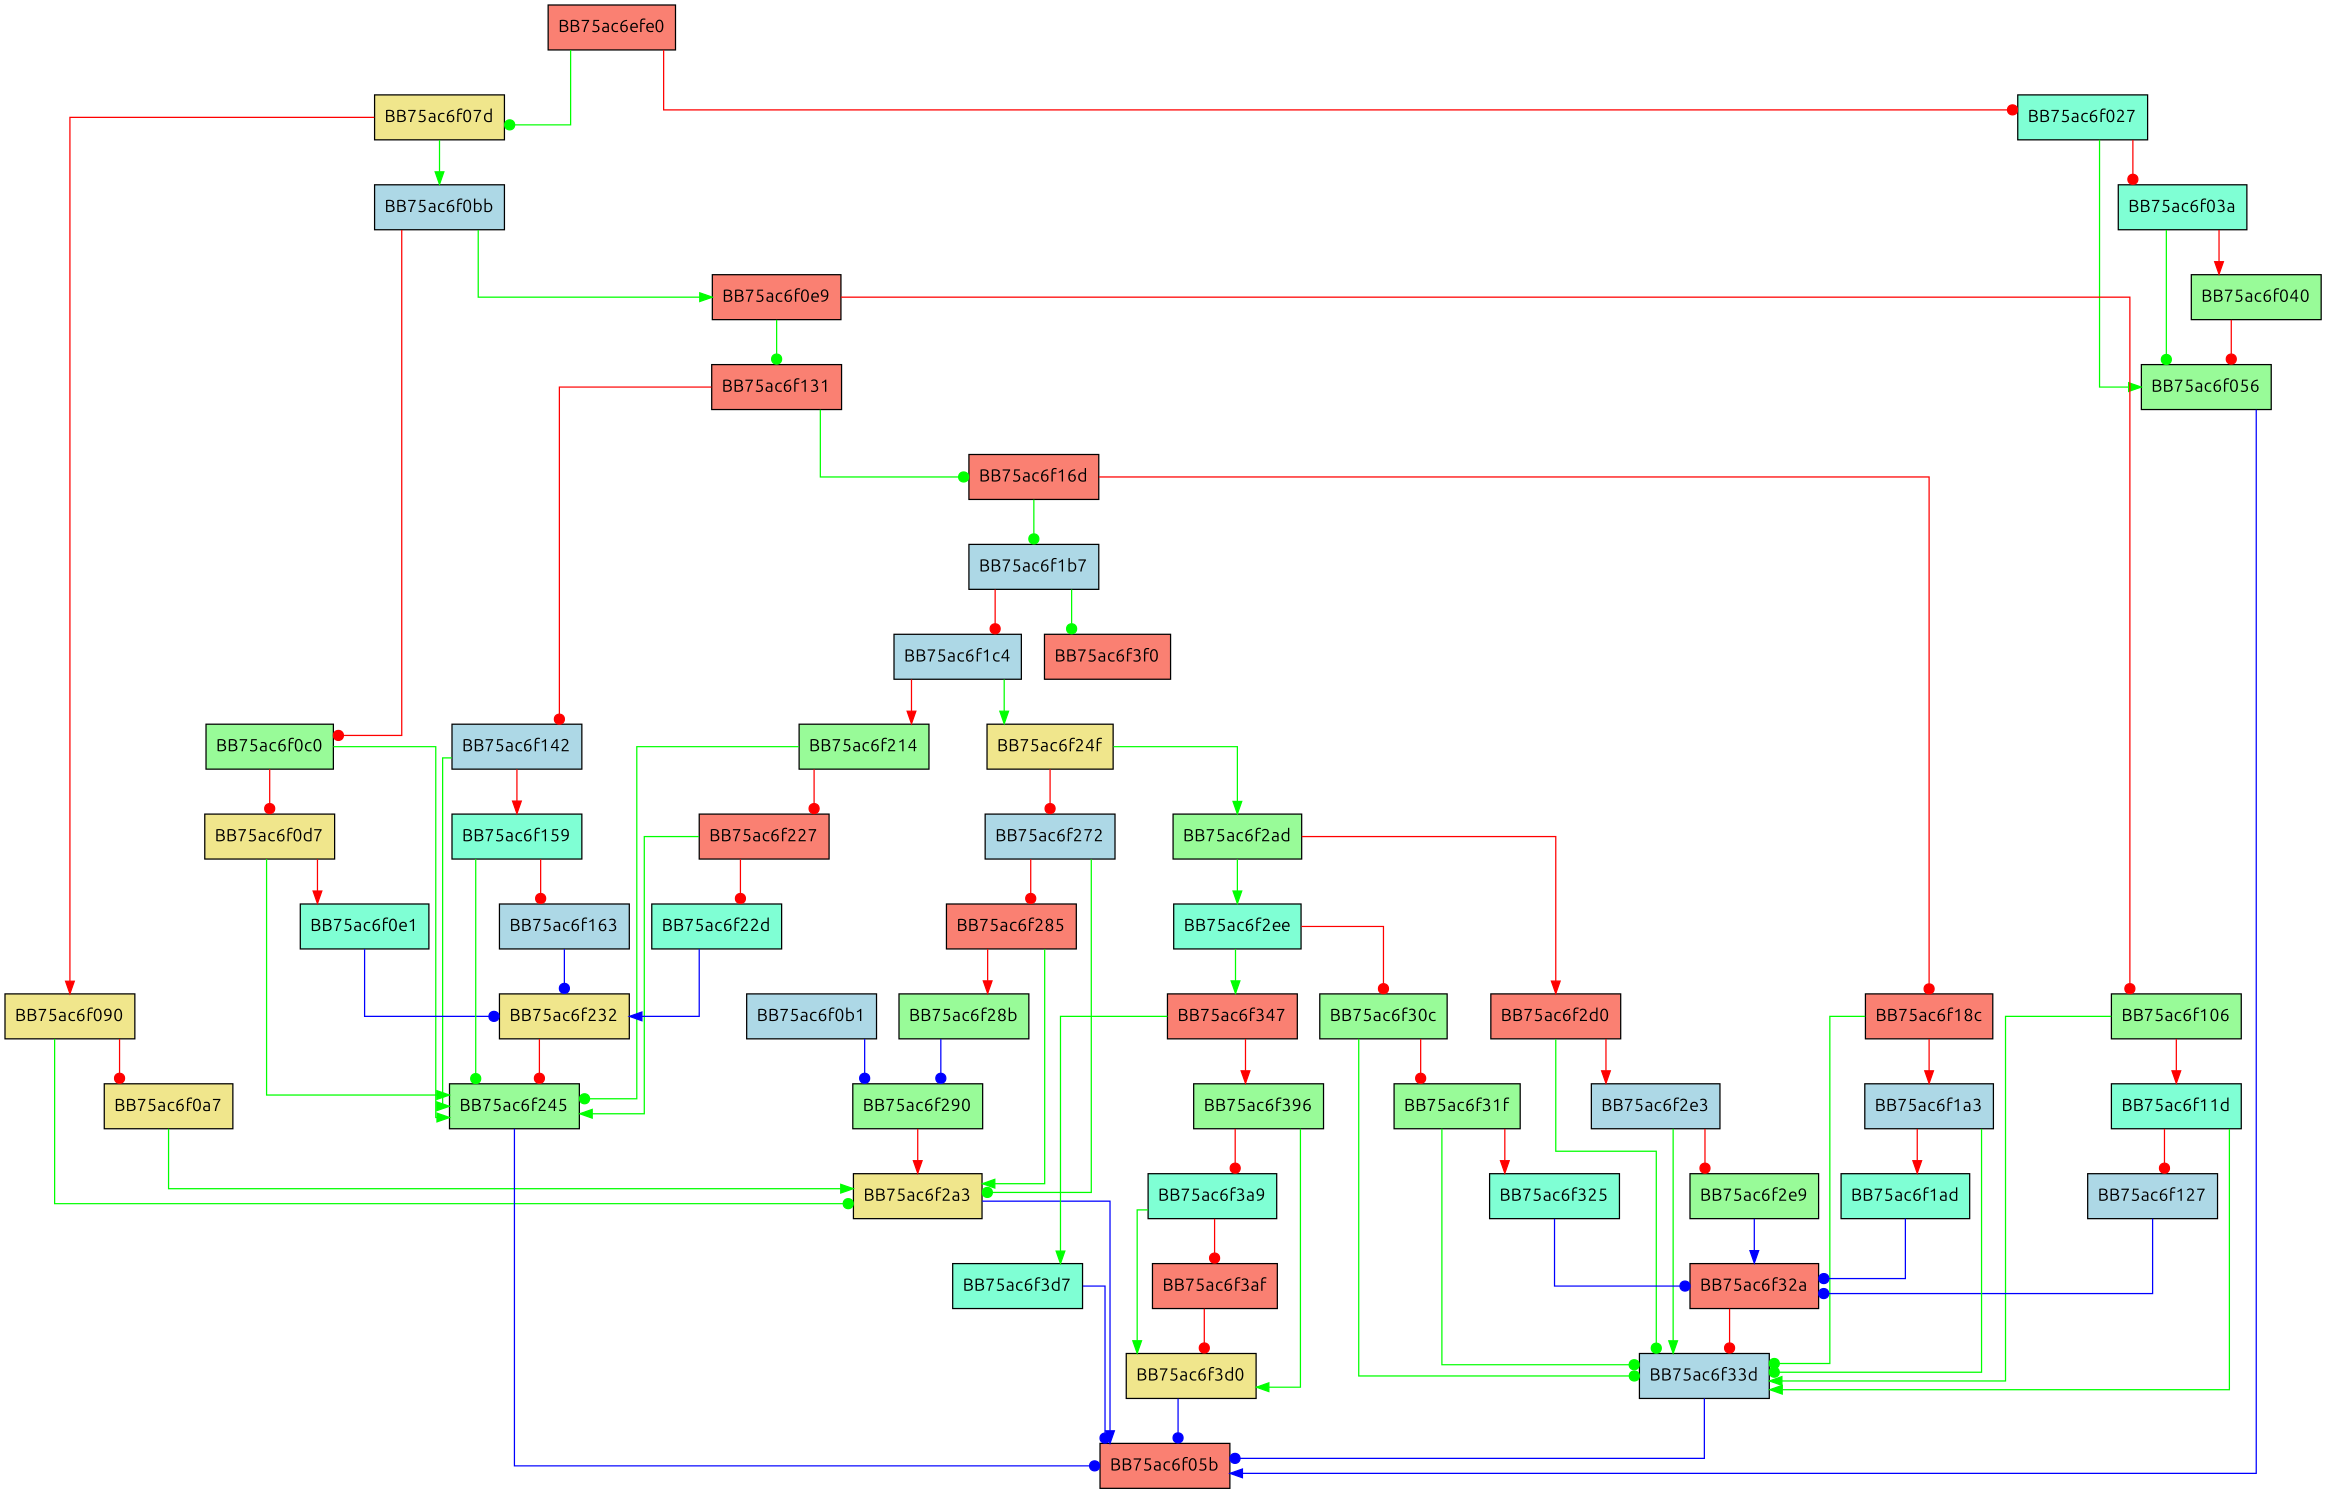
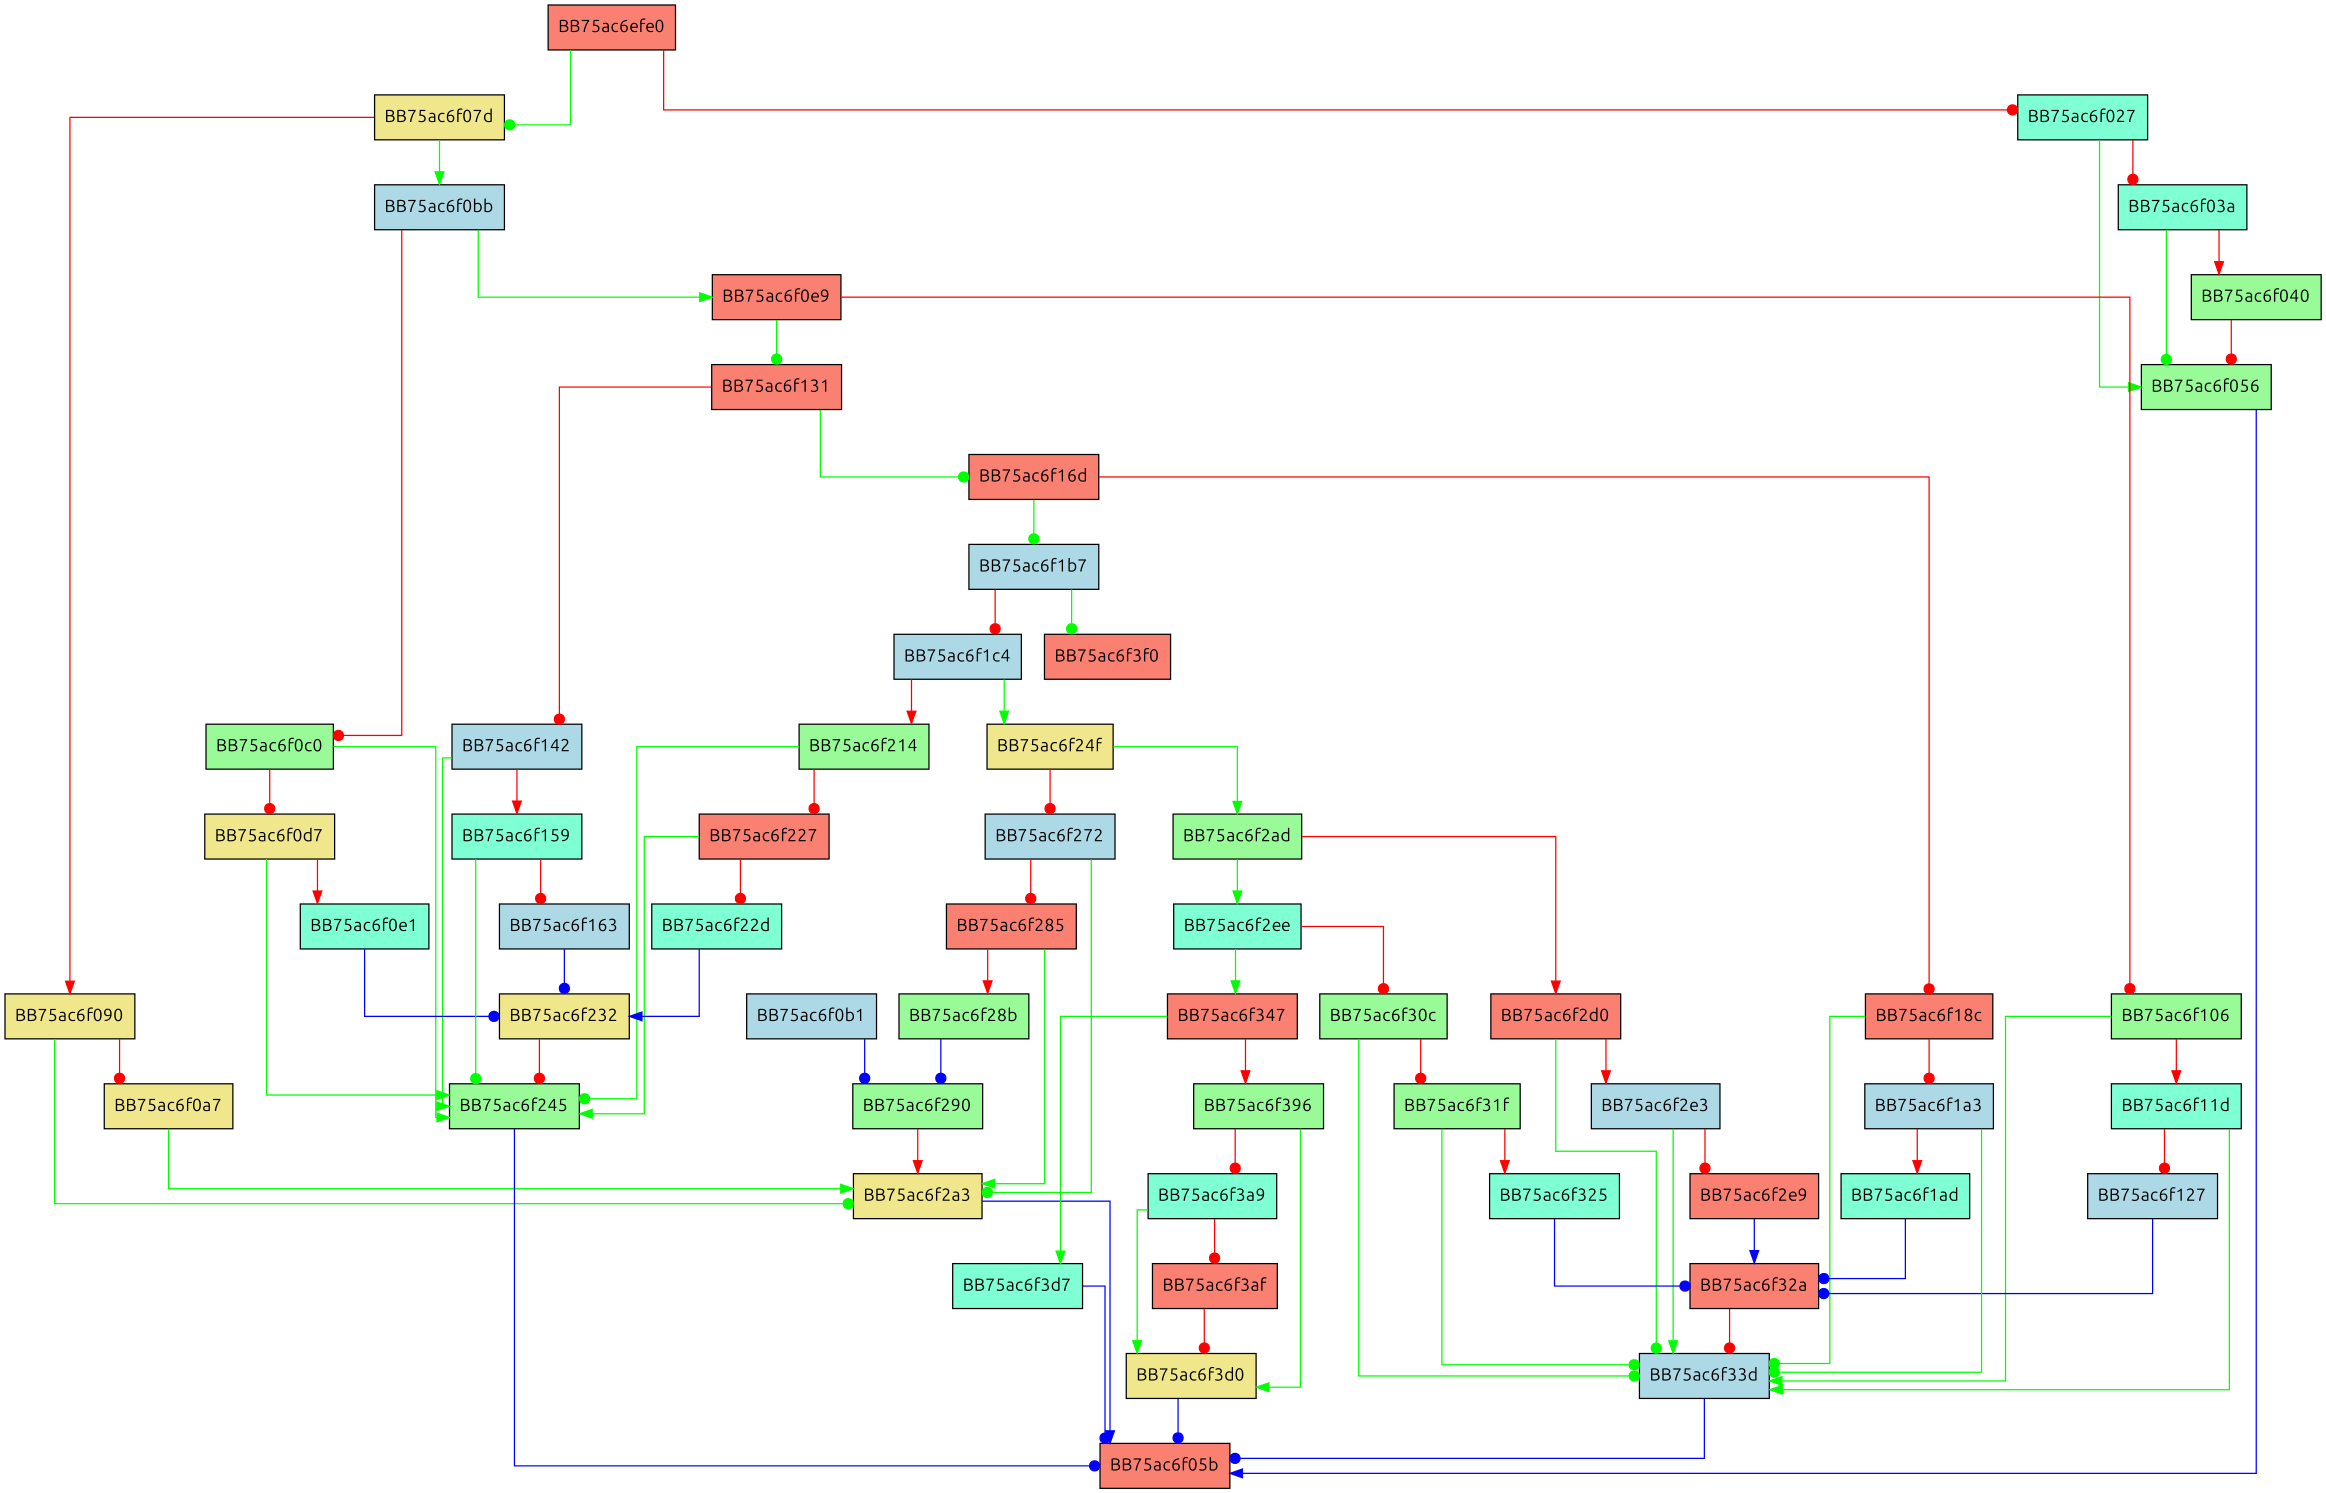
edge "BB75ac6f18c" -> "BB75ac6f1a3": arrowhead normal -> dot
node "BB75ac6f2e9": fillcolor palegreen -> salmon
